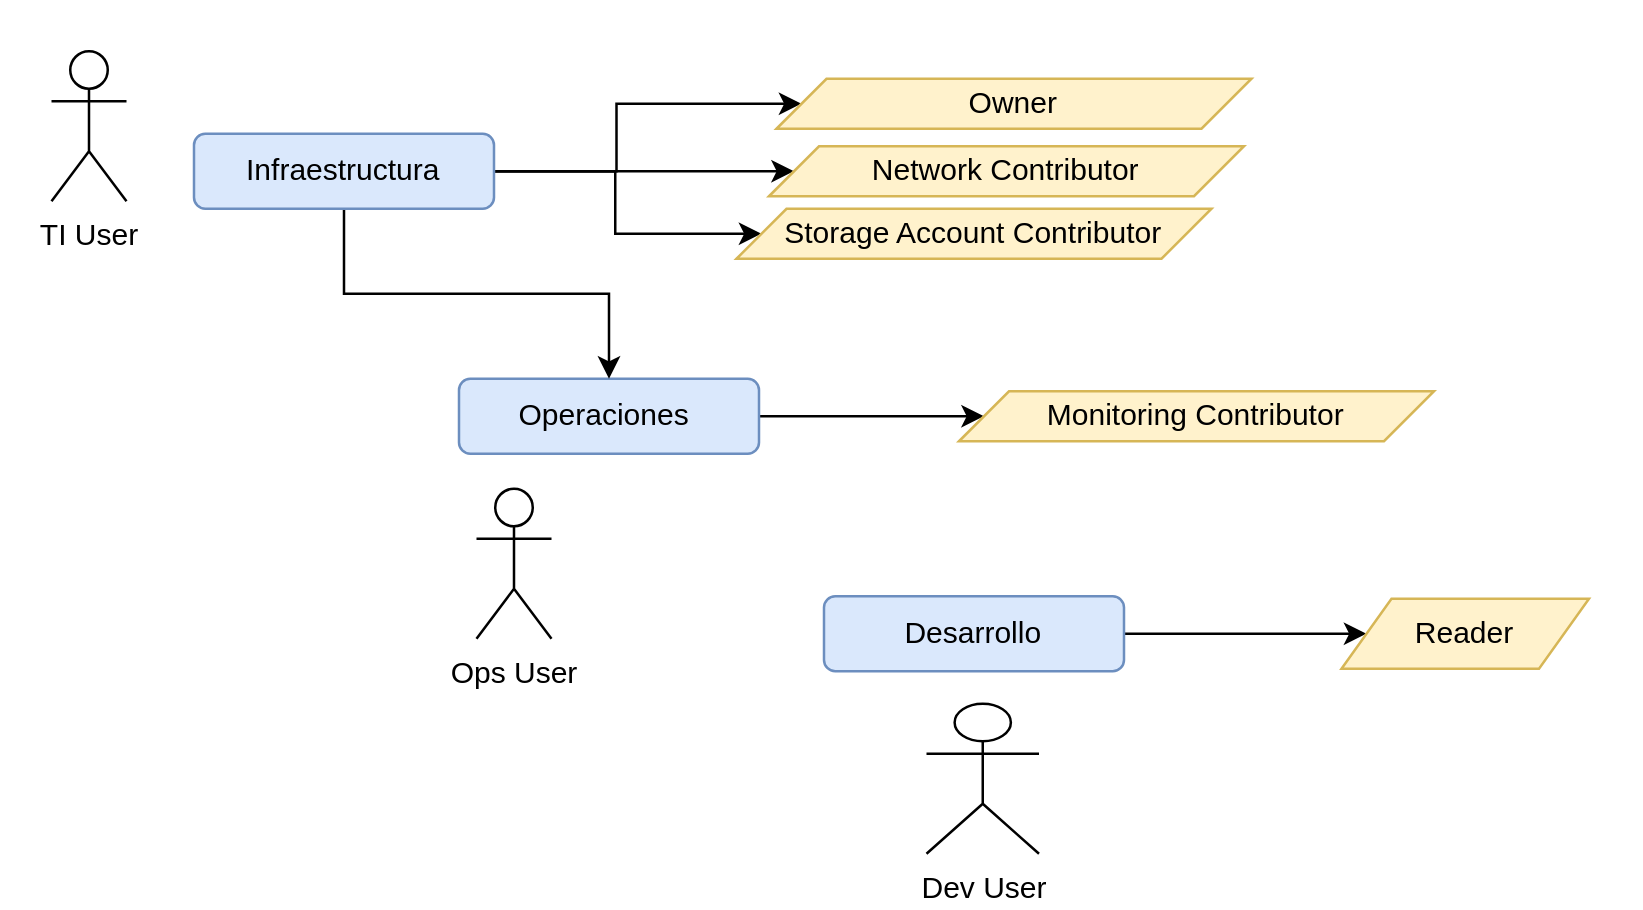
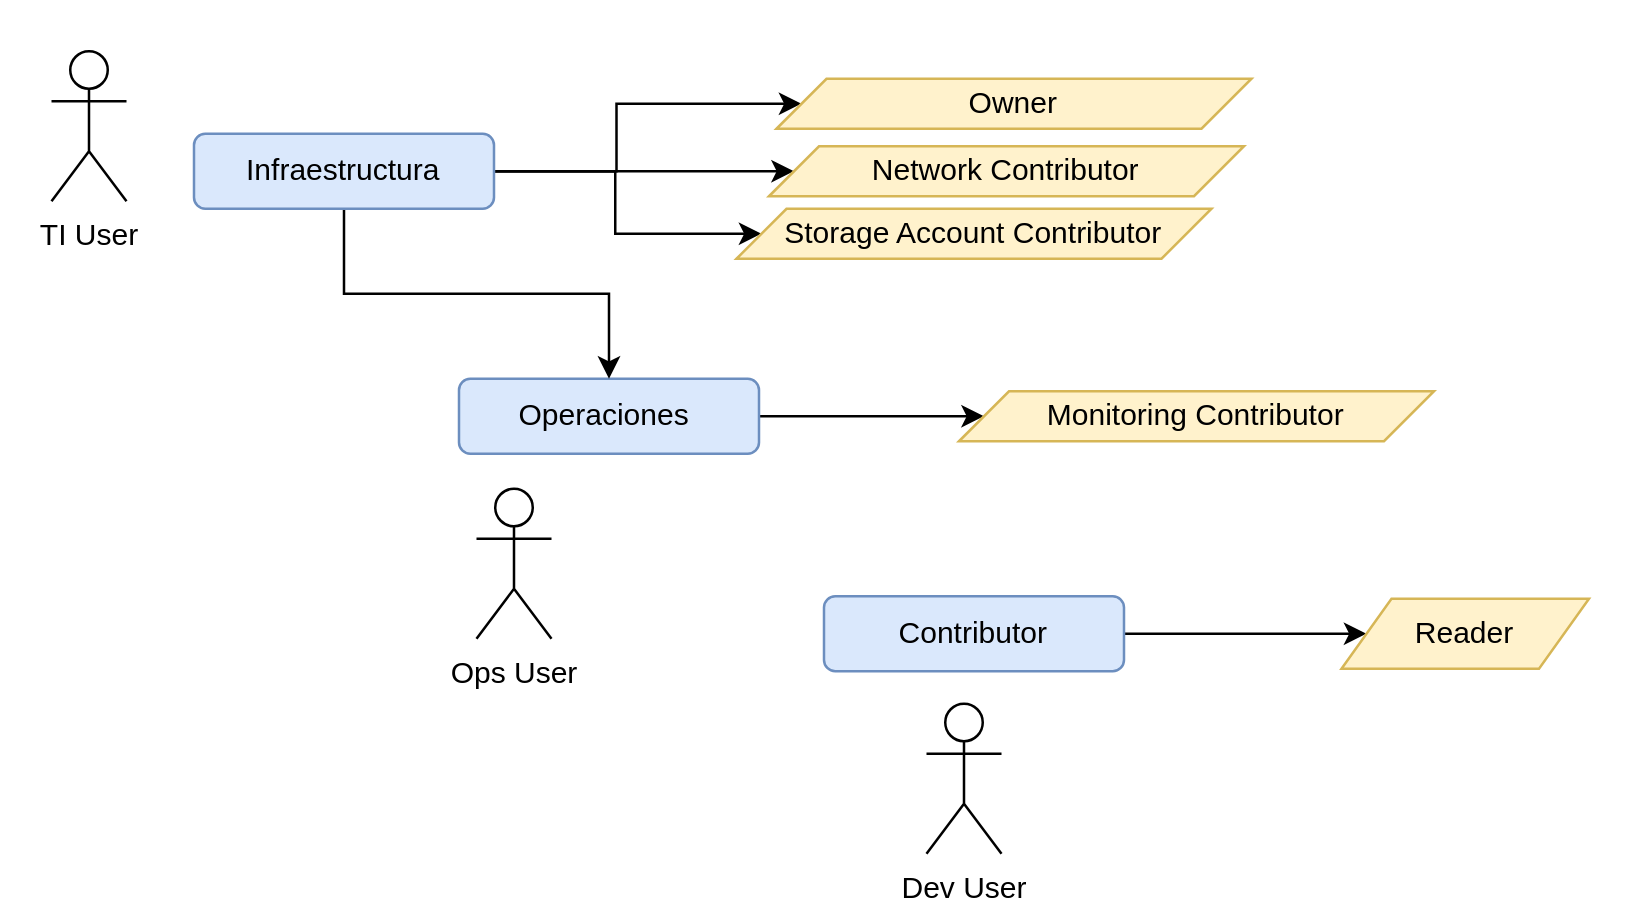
node "Desarrollo": label "Desarrollo" -> "Contributor"
node "Dev User": size 113x150 -> 75x150
